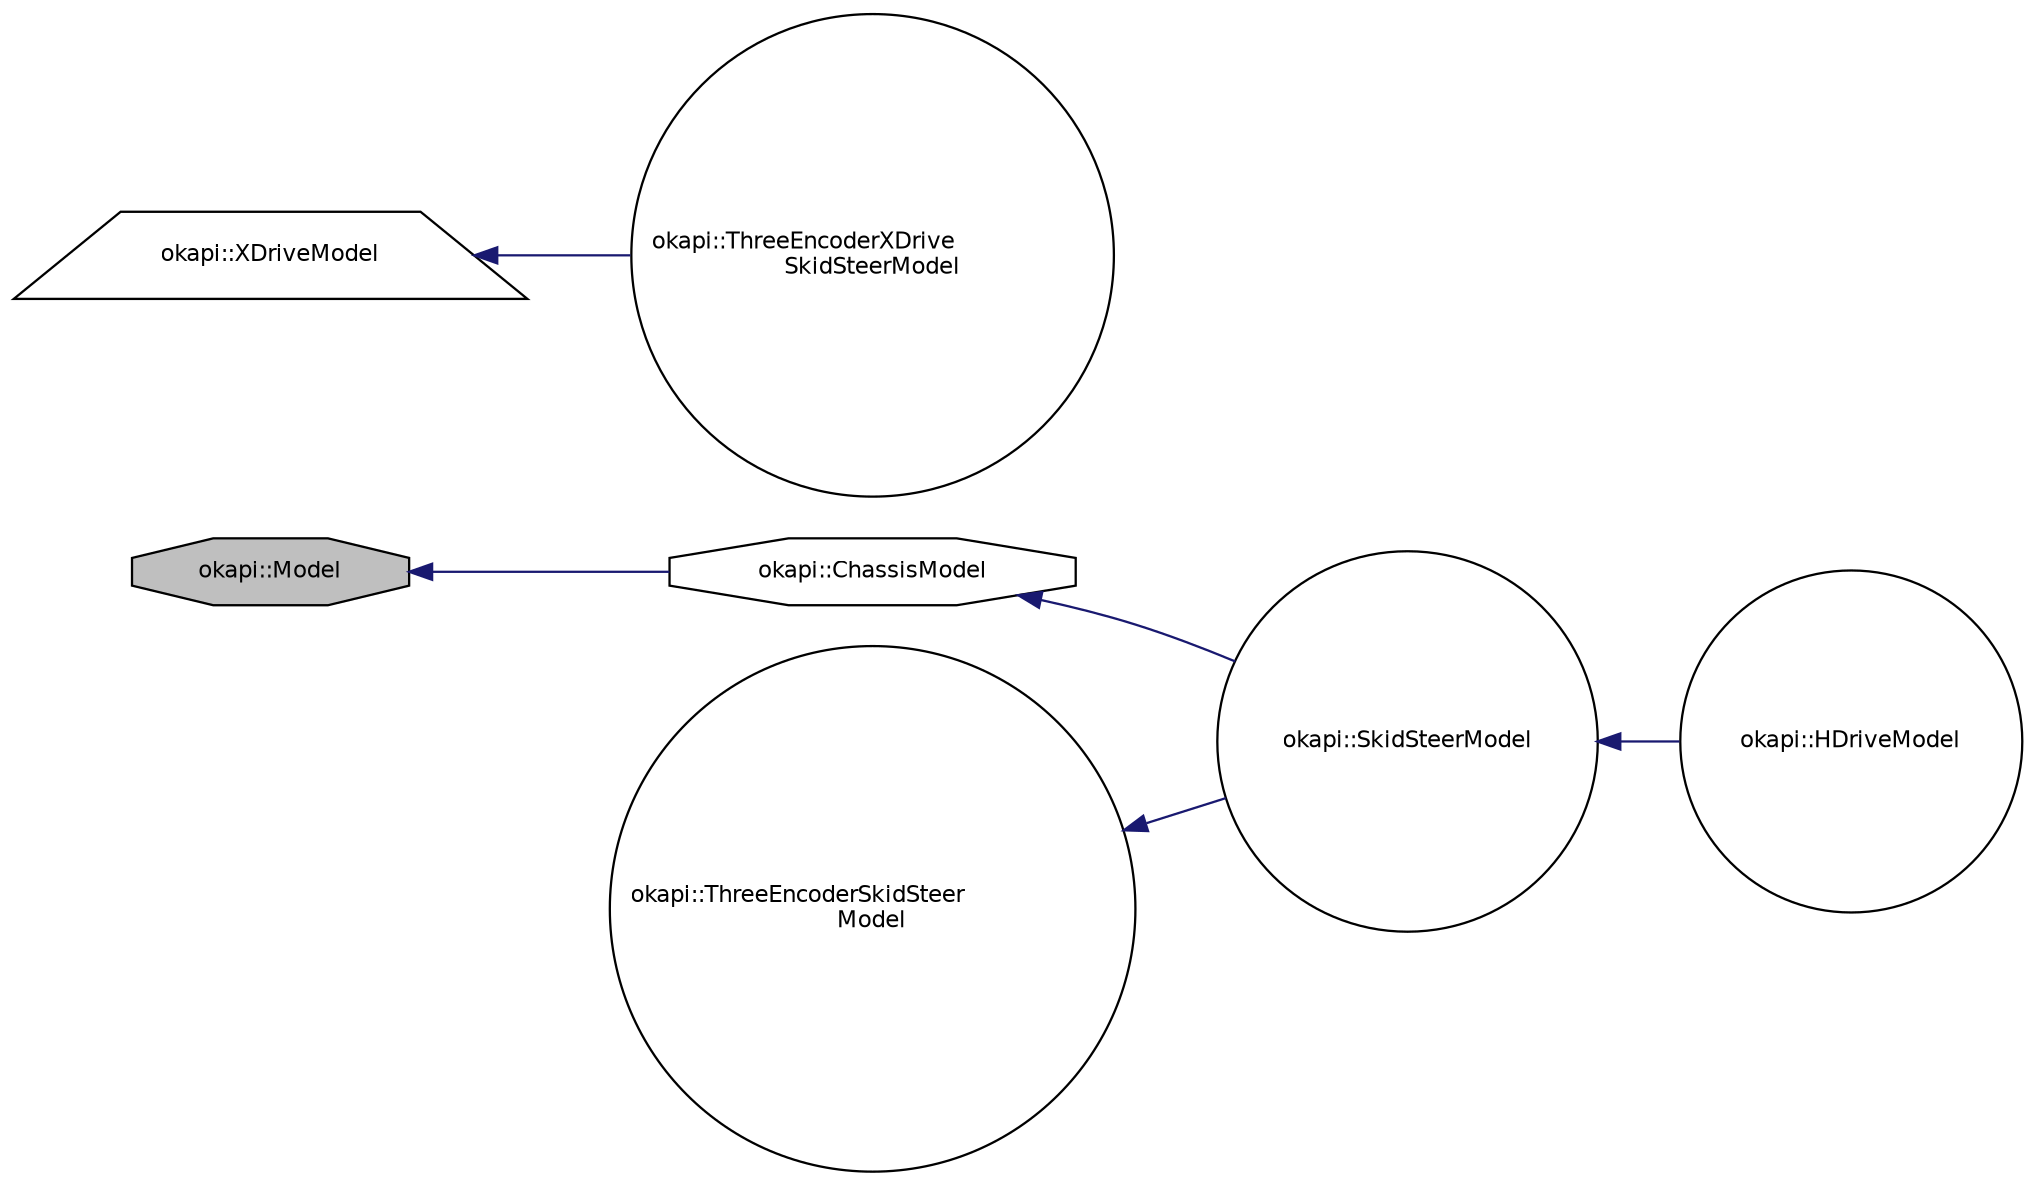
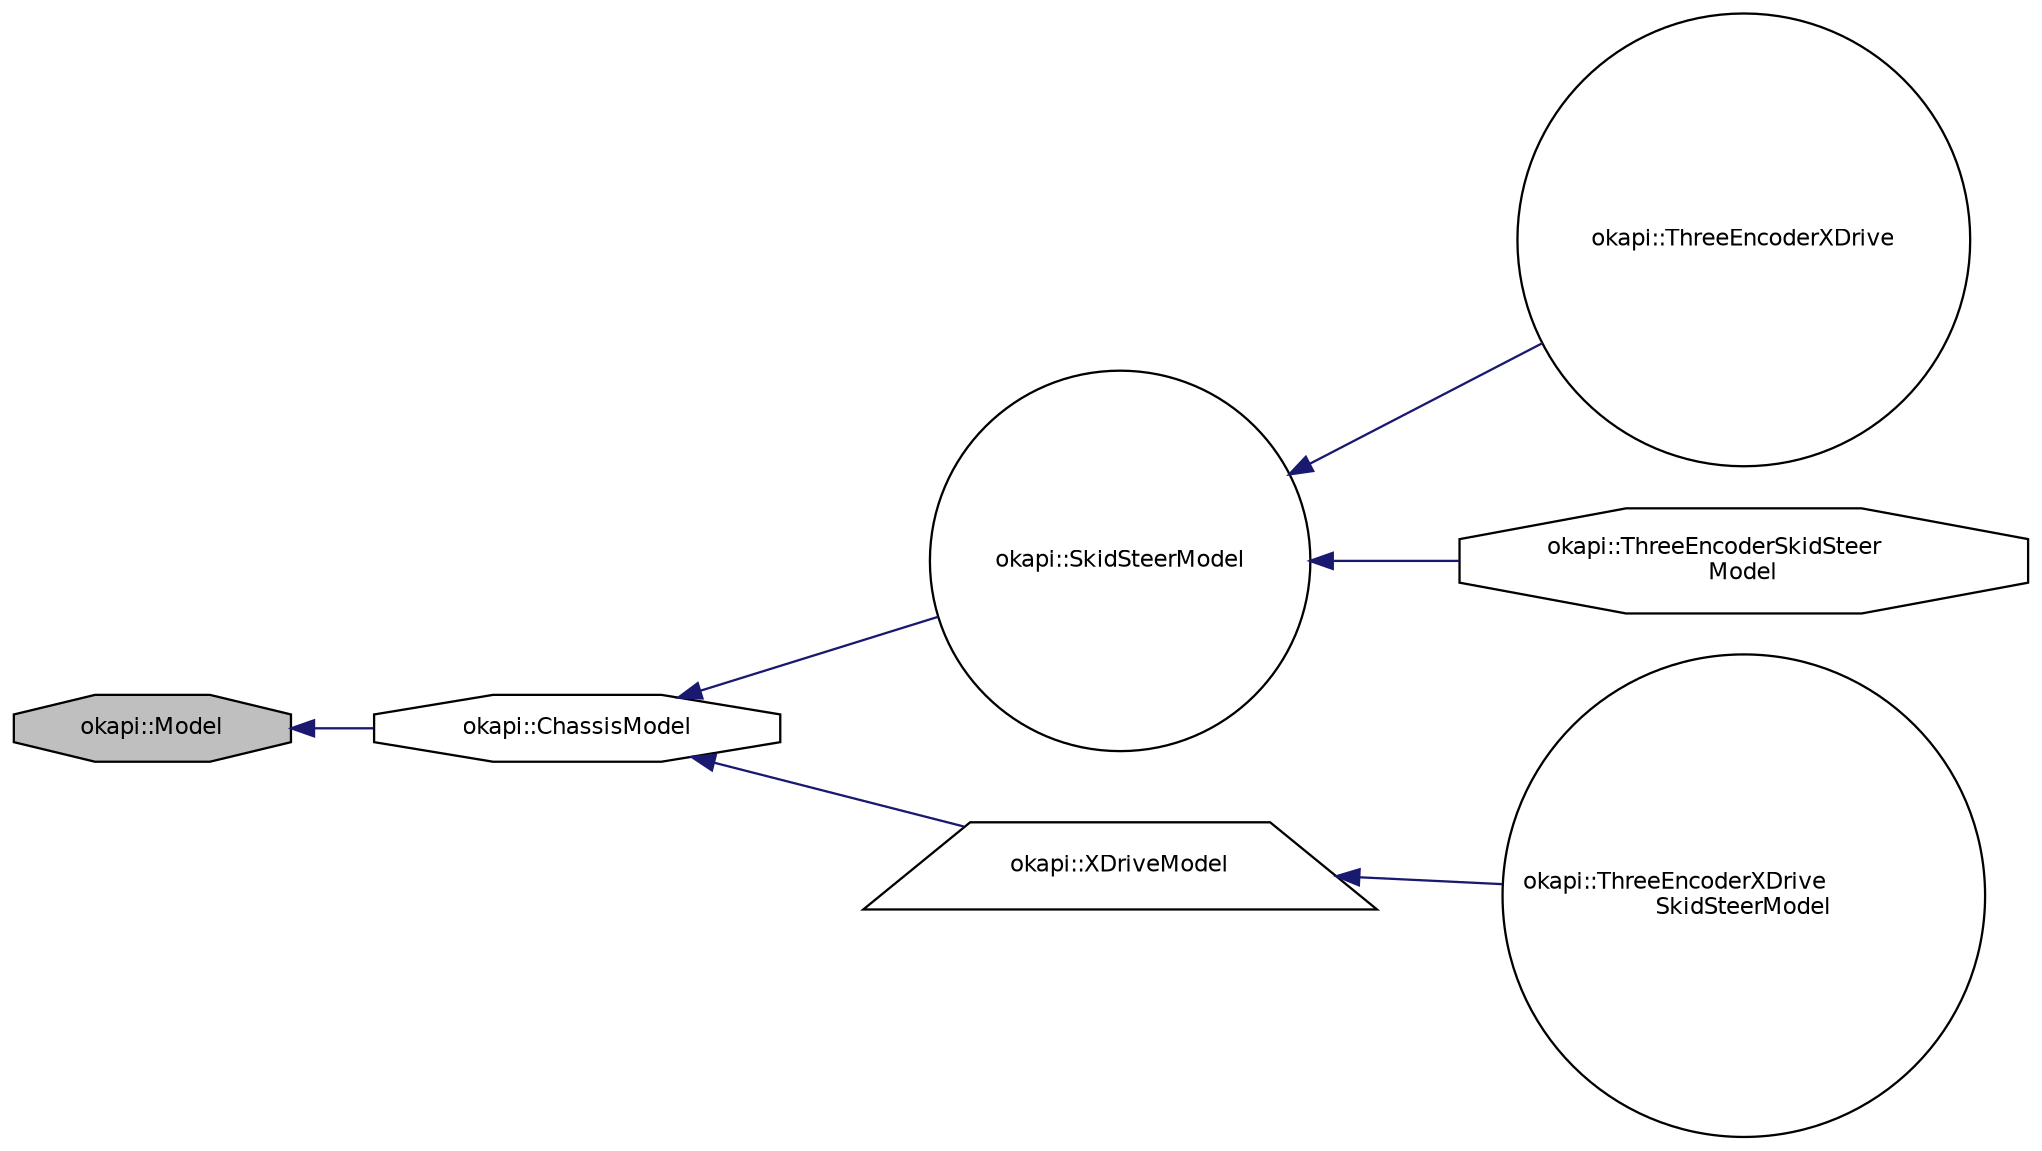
node "okapi::HDriveModel": label "okapi::HDriveModel" -> "okapi::ThreeEncoderXDrive"
edge "okapi::XDriveModel" -> "okapi::ChassisModel": added
edge "okapi::SkidSteerModel" -> "okapi::ThreeEncoderSkidSteer Model": reversed
node "okapi::ThreeEncoderSkidSteer Model": shape circle -> octagon
